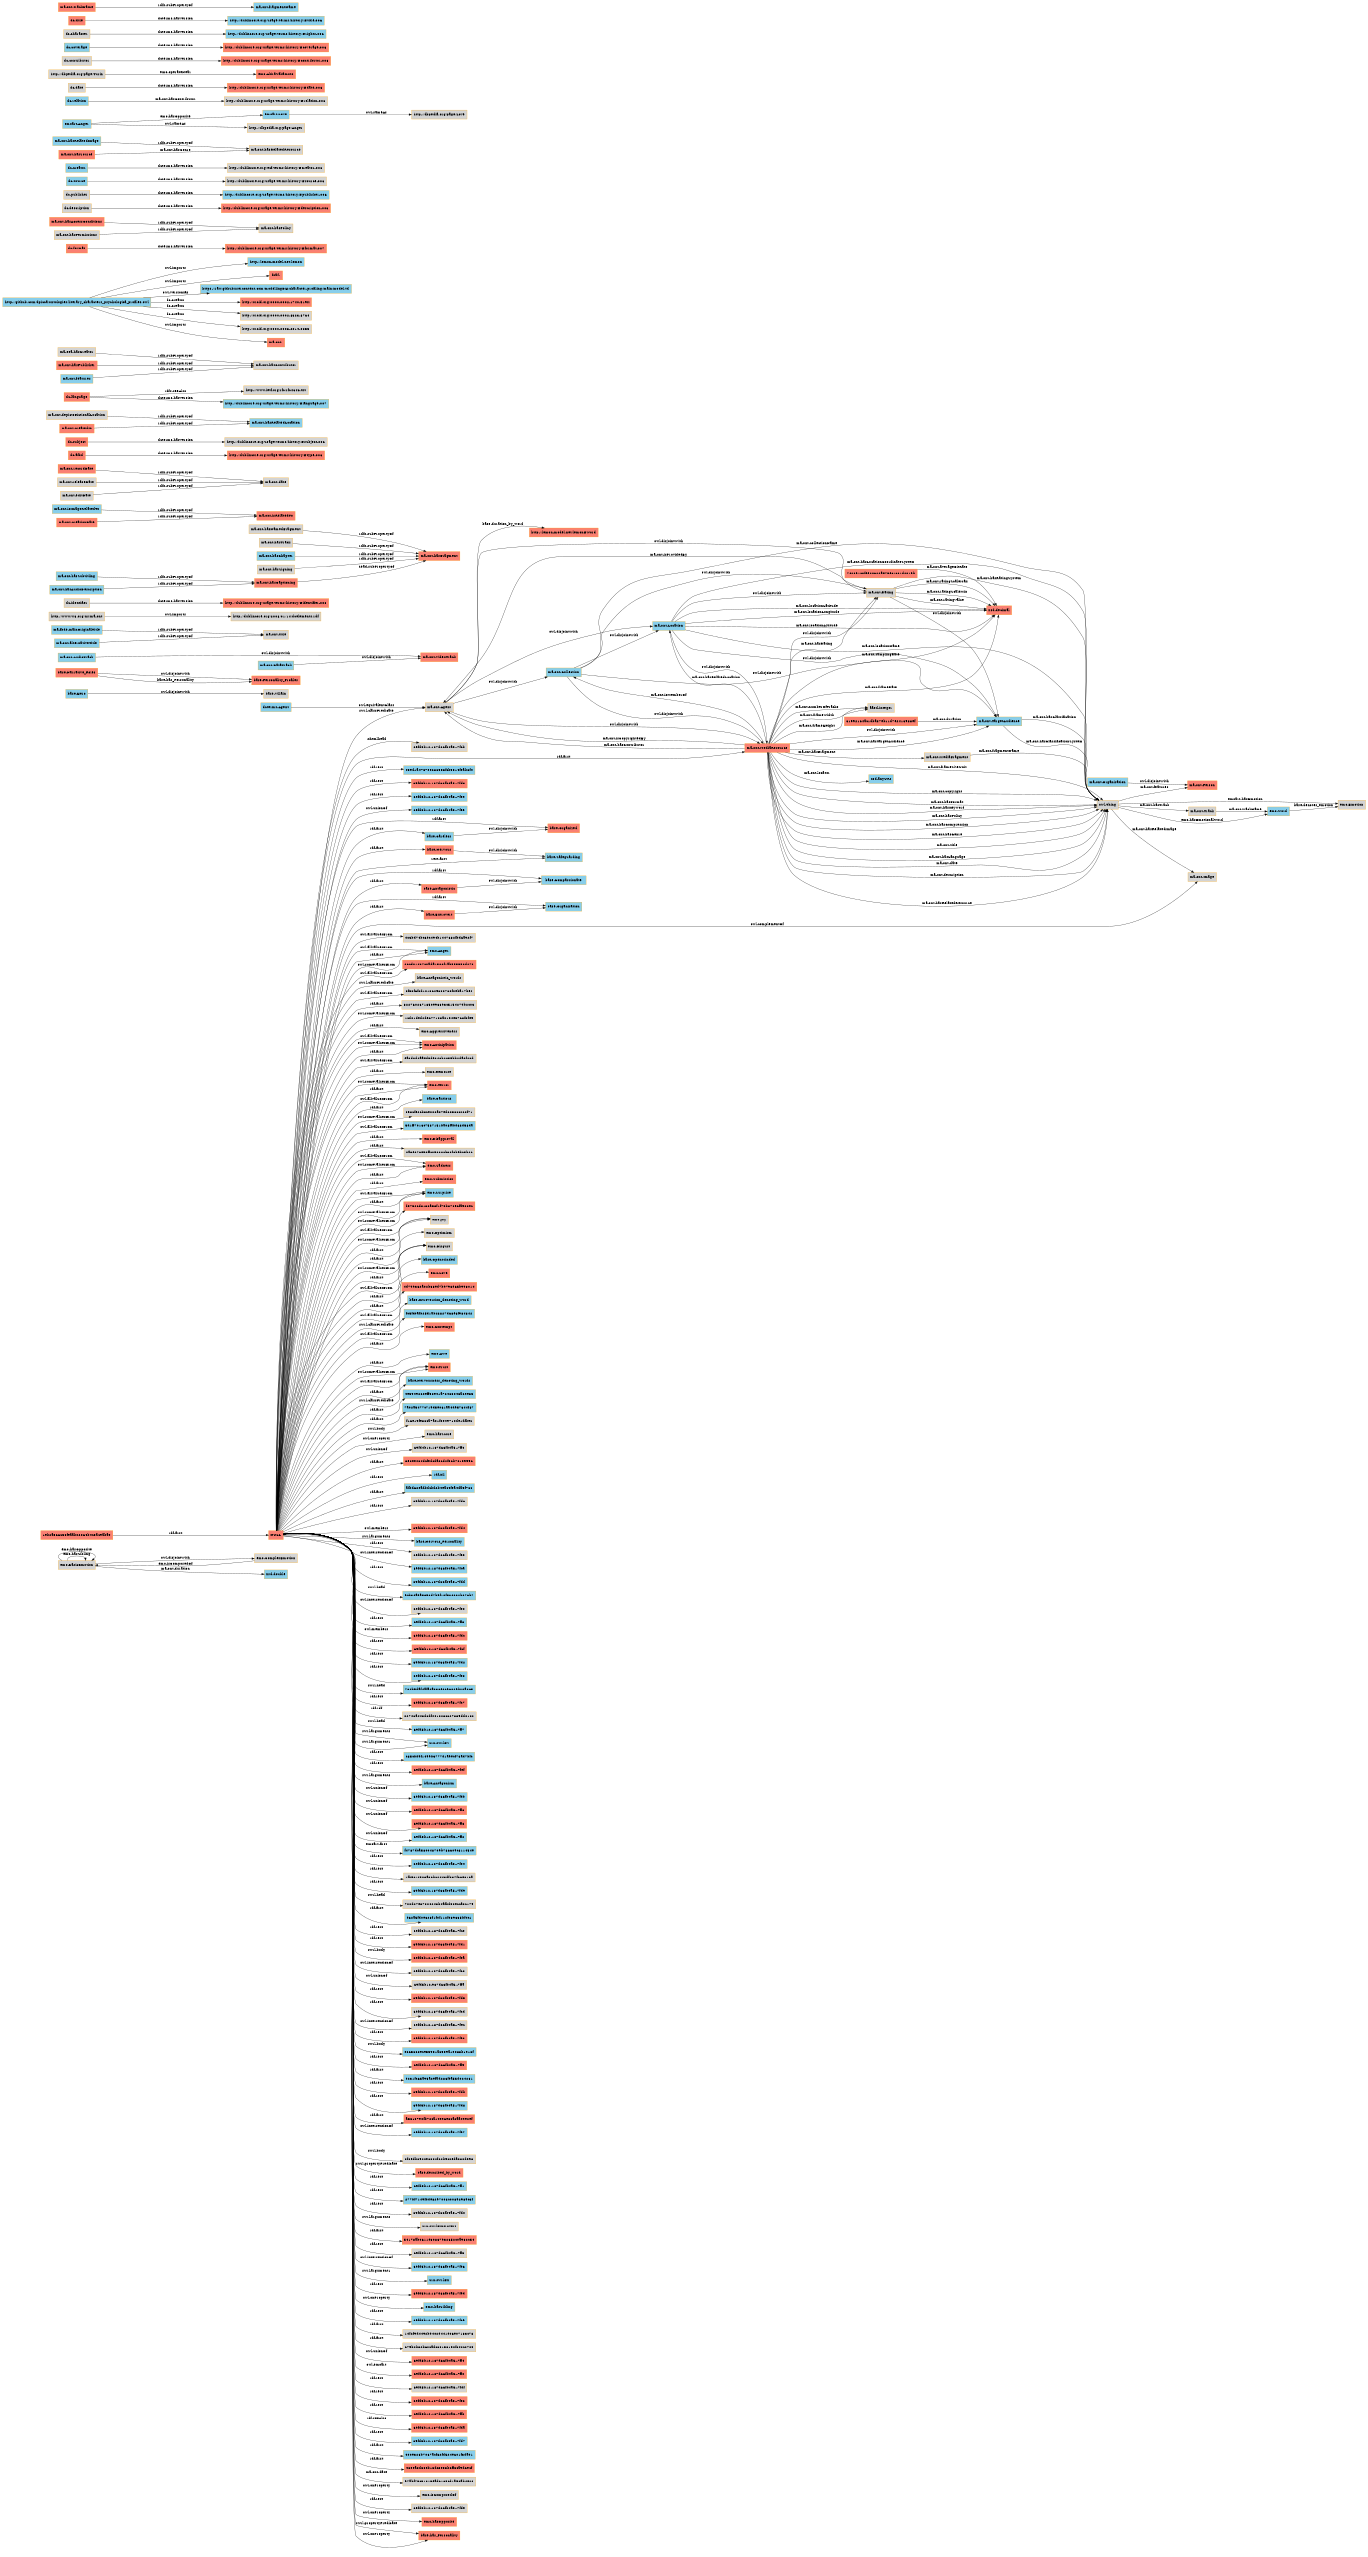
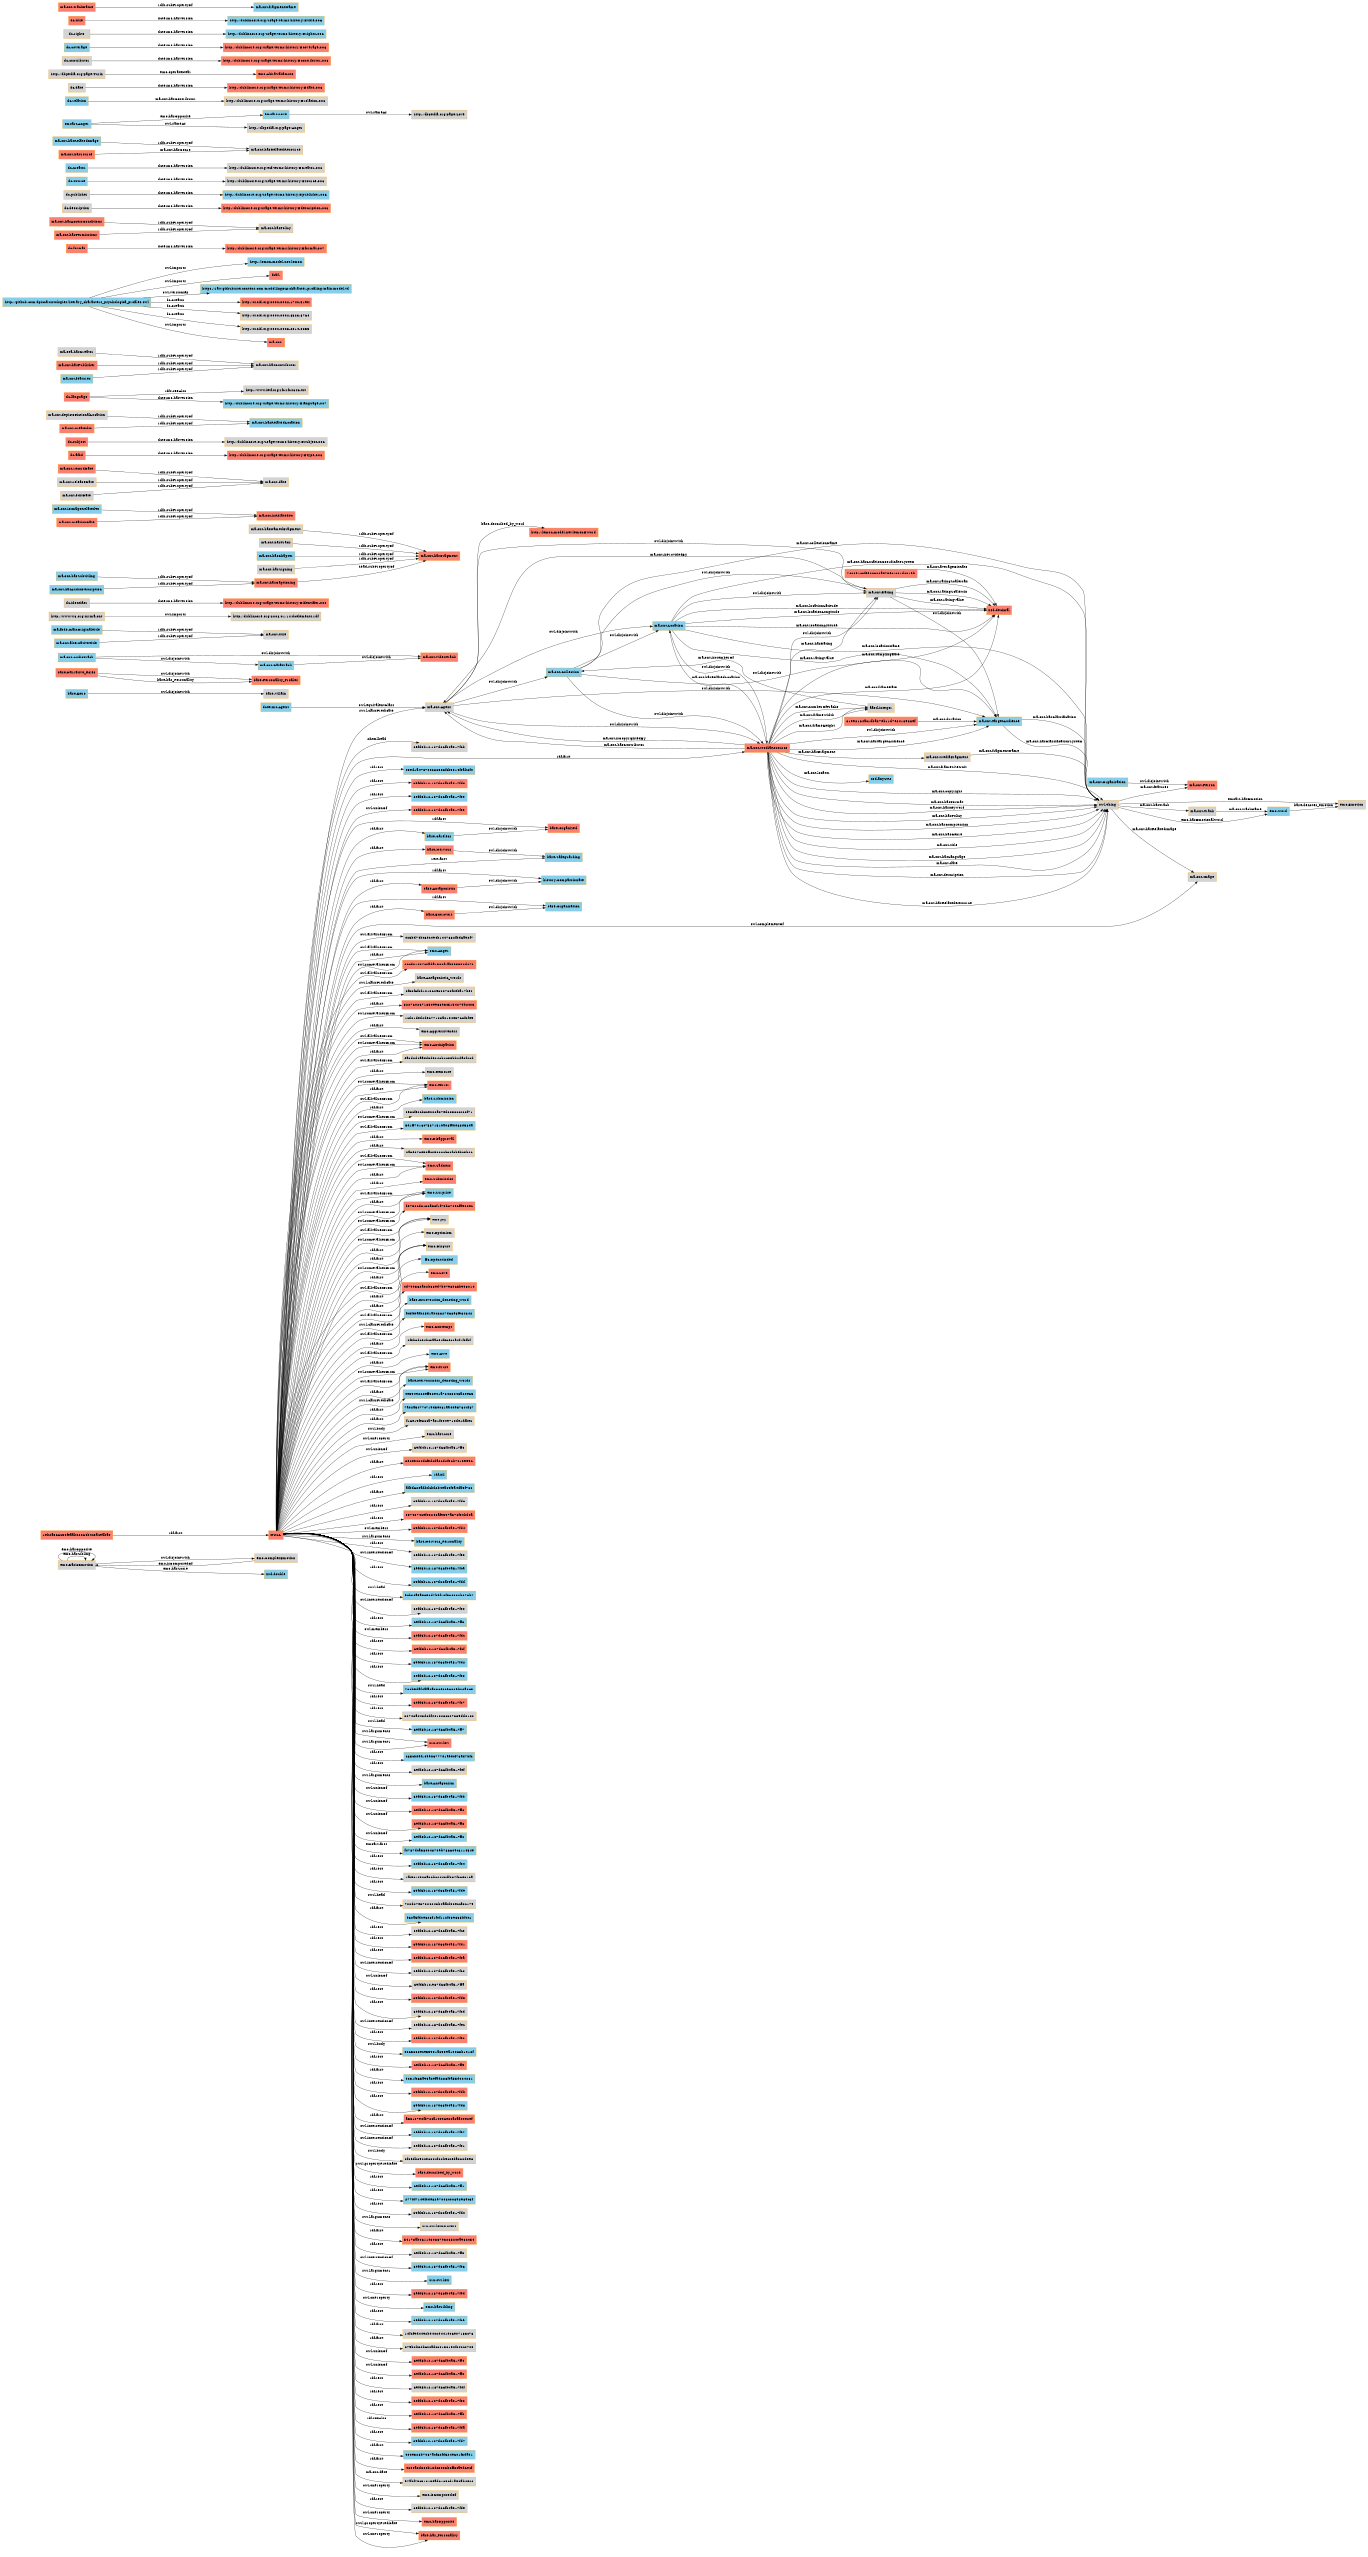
node "dc:character": label "dc:character" -> "dc:rights"
node "ma-ont:hasPermissions": fillcolor lightgrey -> salmon
edge "ma-ont:Agent" -> "http://lemon-model.net/lemon#Word": label "base:duration_by_word" -> "base:described_by_word"
edge "ma-ont:Rating" -> "owl:Thing": removed, label "ma-ont:hasRatingSystem"
edge "ma-ont:Location" -> "ma-ont:TargetAudience": label "owl:disjointWith" -> "ma-ont:ratingValue"
edge "ma-ont:AudioTrack" -> "ma-ont:DataTrack": added, label "owl:disjointWith"
edge "ma-ont:Agent" -> "ma-ont:TargetAudience": added, label "owl:disjointWith"
edge "ma-ont:MediaResource" -> "ma-ont:Collection": now "aaed:integer" -> "ma-ont:Collection"
node "69fd5b12:187d66fb4a5:-7fee": fillcolor skyblue -> salmon
node "base:Compassionate": label "base:Compassionate" -> "history:Compassionate"
node "3227602671850e96893c5154279b2c03": fillcolor lightgrey -> salmon
node "base:Cautious": label "base:Cautious" -> "base:Submission"
node "base:OpenMinded": label "base:OpenMinded" -> "ffc:OpenMinded"
node "8feb3dce4bc3aa6e4fe3ec2a4f1f5fbf": added
node "9574374cef43246af9597a37cfe4bd4a": added
edge "emo:BasicEmotion" -> "xsd:double": label "ma-ont:duration" -> "emo:hasScore"
edge "NULL" -> "02746a443dcdf441023c627839dd0182": label "rdf:rdf" -> "rdf:rest"
node "urn:swrl#z": fillcolor skyblue -> salmon
node "69fd5b12:187d66fb4a5:-7fef": fillcolor salmon -> lightgrey
edge "NULL" -> "69fd5b12:187d66fb4a5:-7fea": label "swrl:body" -> "rdf:rest"
node "69fd5b12:187d66fb4a5:-7fe1": added
edge "NULL" -> "69fd5b12:187d66fb4a5:-7ff0": label "owl:emoart" -> "owl:unionOf"
